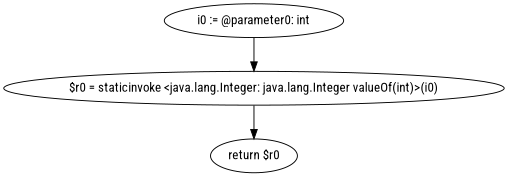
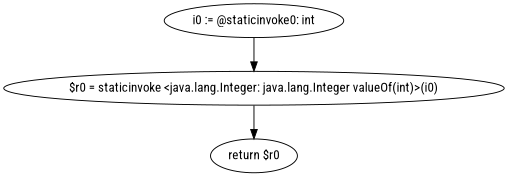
node "i0 := @parameter0: int": label "i0 := @parameter0: int" -> "i0 := @staticinvoke0: int"
